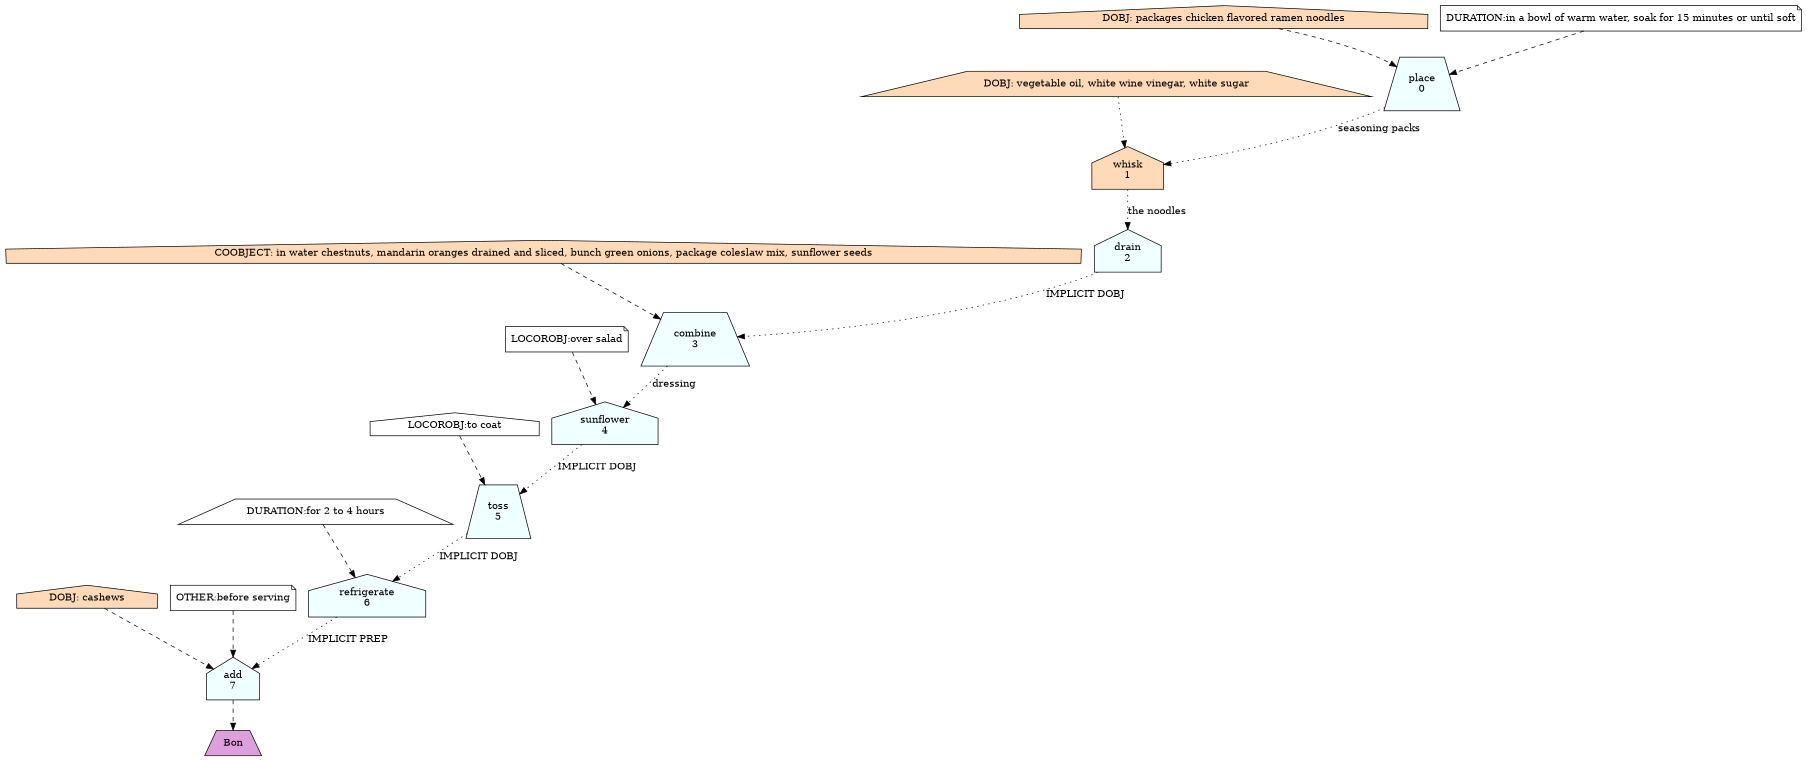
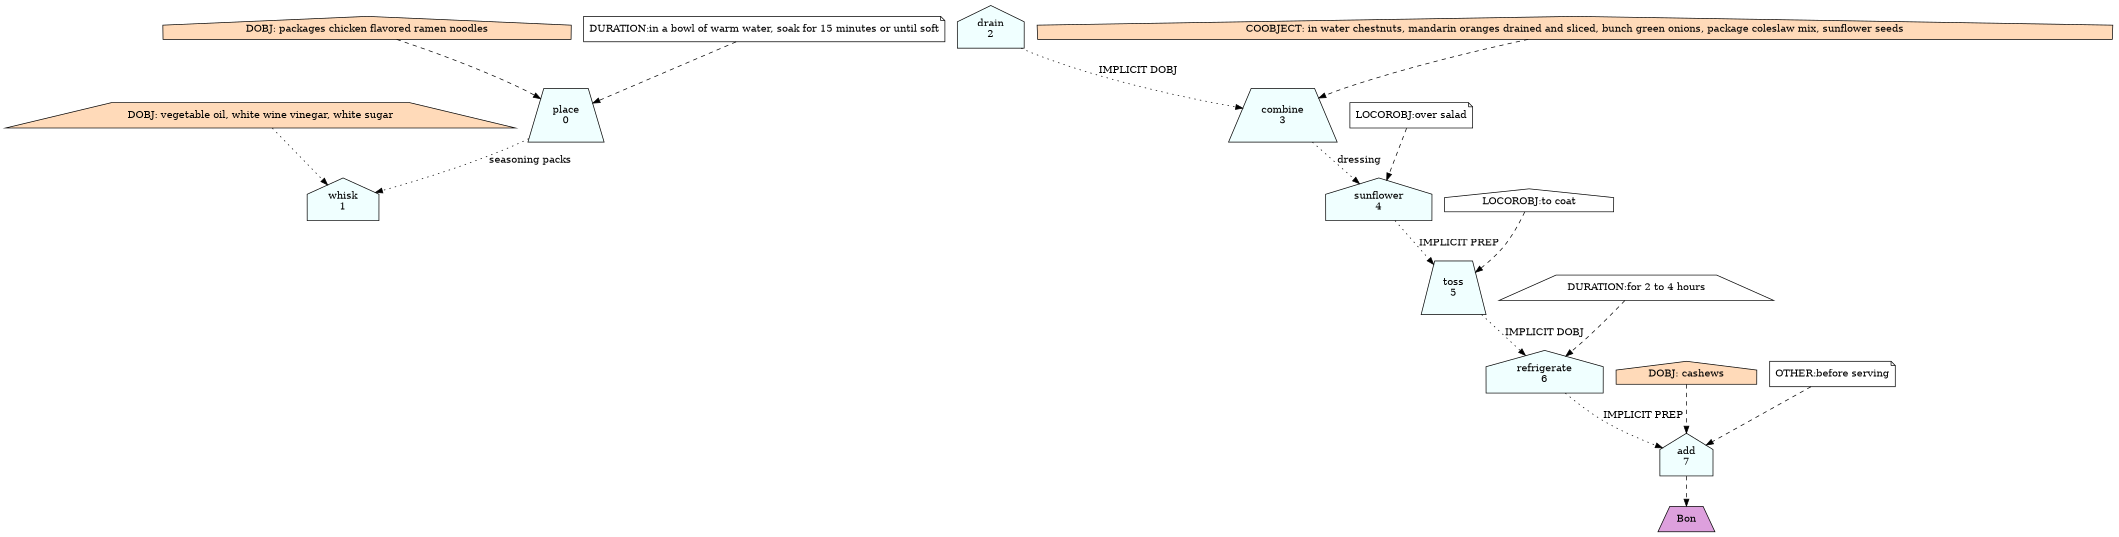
node "whisk 1": fillcolor peachpuff -> azure
edge "whisk 1" -> "drain 2": removed, label "the noodles"
edge "sunflower 4" -> "toss 5": label "IMPLICIT DOBJ" -> "IMPLICIT PREP"
